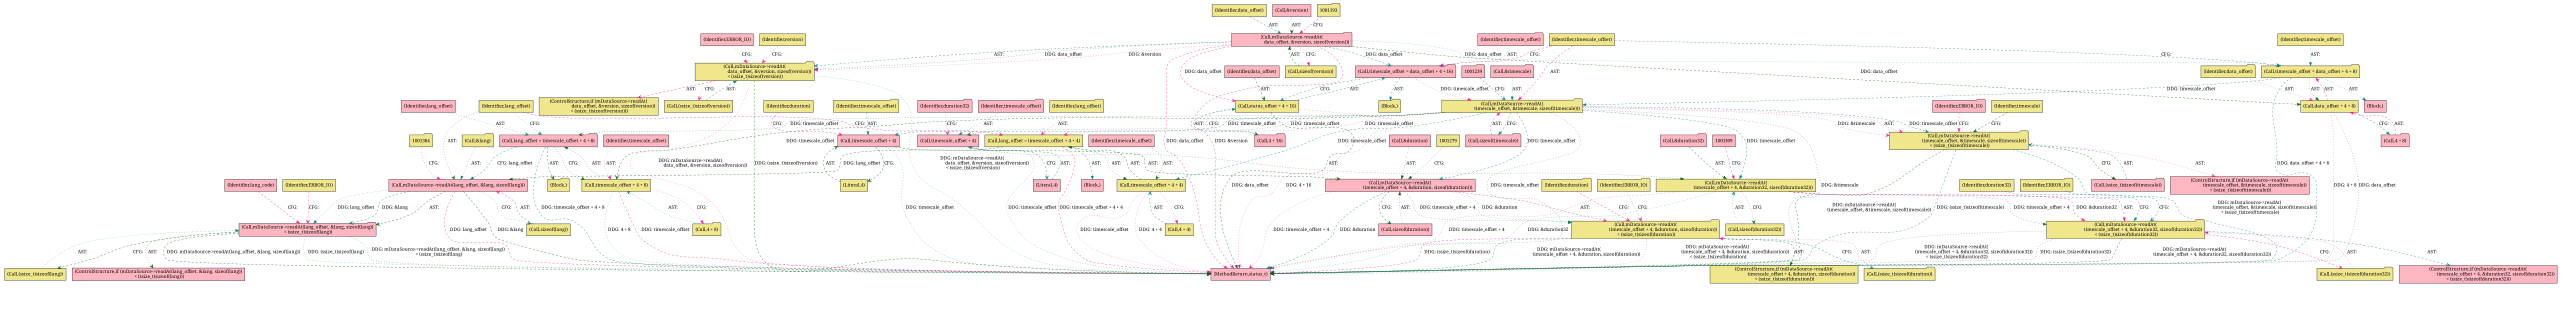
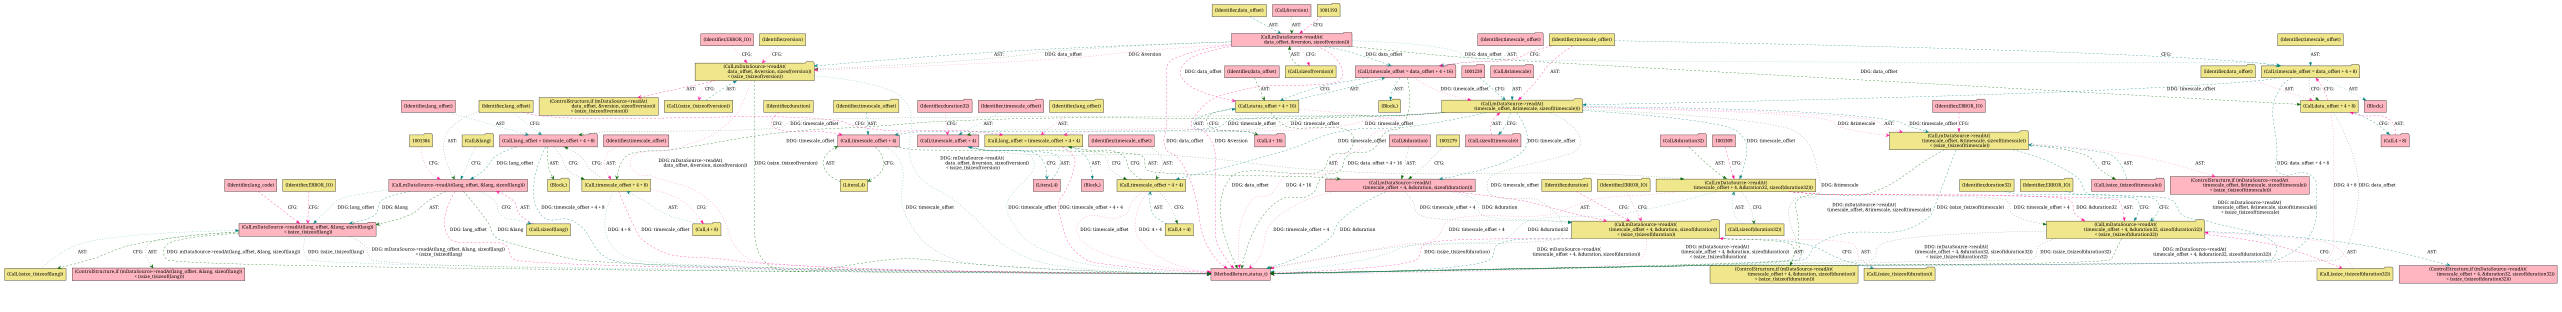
edge "(Call,timescale_offset = data_offset + 4 + 8)" -> "(Call,data_offset + 4 + 8)": label "AST: " -> "CFG: "
edge "(Call,data_offset + 4 + 8)" -> "(Call,timescale_offset = data_offset + 4 + 8)": label "AST: " -> "CFG: "
node "(Identifier,timescale)": removed
edge "(Call,status_offset + 4 + 16)" -> "(Call,4 + 16)": style dotted -> dashed
edge "(Call,&lang)" -> "(Call,mDataSource->readAt(lang_offset, &lang, sizeof(lang)))": label "AST: " -> "CFG: "
edge "(Call,lang_offset = timescale_offset + 4 + 8)" -> "(Call,mDataSource->readAt(lang_offset, &lang, sizeof(lang)))": label "CFG: lang_offset" -> "DDG: lang_offset"
edge "(Call,timescale_offset + 4 + 8)" -> "(Call,lang_offset = timescale_offset + 4 + 8)": label "AST: " -> "CFG: "
edge "(Call,lang_offset = timescale_offset + 4 + 4)" -> "(Call,timescale_offset + 4 + 4)": label "AST: " -> "CFG: "
edge "(Call,timescale_offset + 4 + 4)" -> "(Call,lang_offset = timescale_offset + 4 + 4)": label "AST: " -> "CFG: "
edge "(Call,lang_offset = timescale_offset + 4 + 8)" -> "(Call,timescale_offset + 4 + 8)": arrowhead vee -> normal
edge "(Call,lang_offset = timescale_offset + 4 + 4)" -> "(Call,mDataSource->readAt(lang_offset, &lang, sizeof(lang)))": removed, label "DDG: lang_offset"
edge "(Call,timescale_offset = data_offset + 4 + 16)" -> "(MethodReturn,status_t)": added, label "DDG: data_offset + 4 + 16"
edge "(Call,timescale_offset + 4 + 4)" -> "(Call,4 + 4)": color deeppink -> darkgreen
node "(Call,sizeof(duration))": removed
